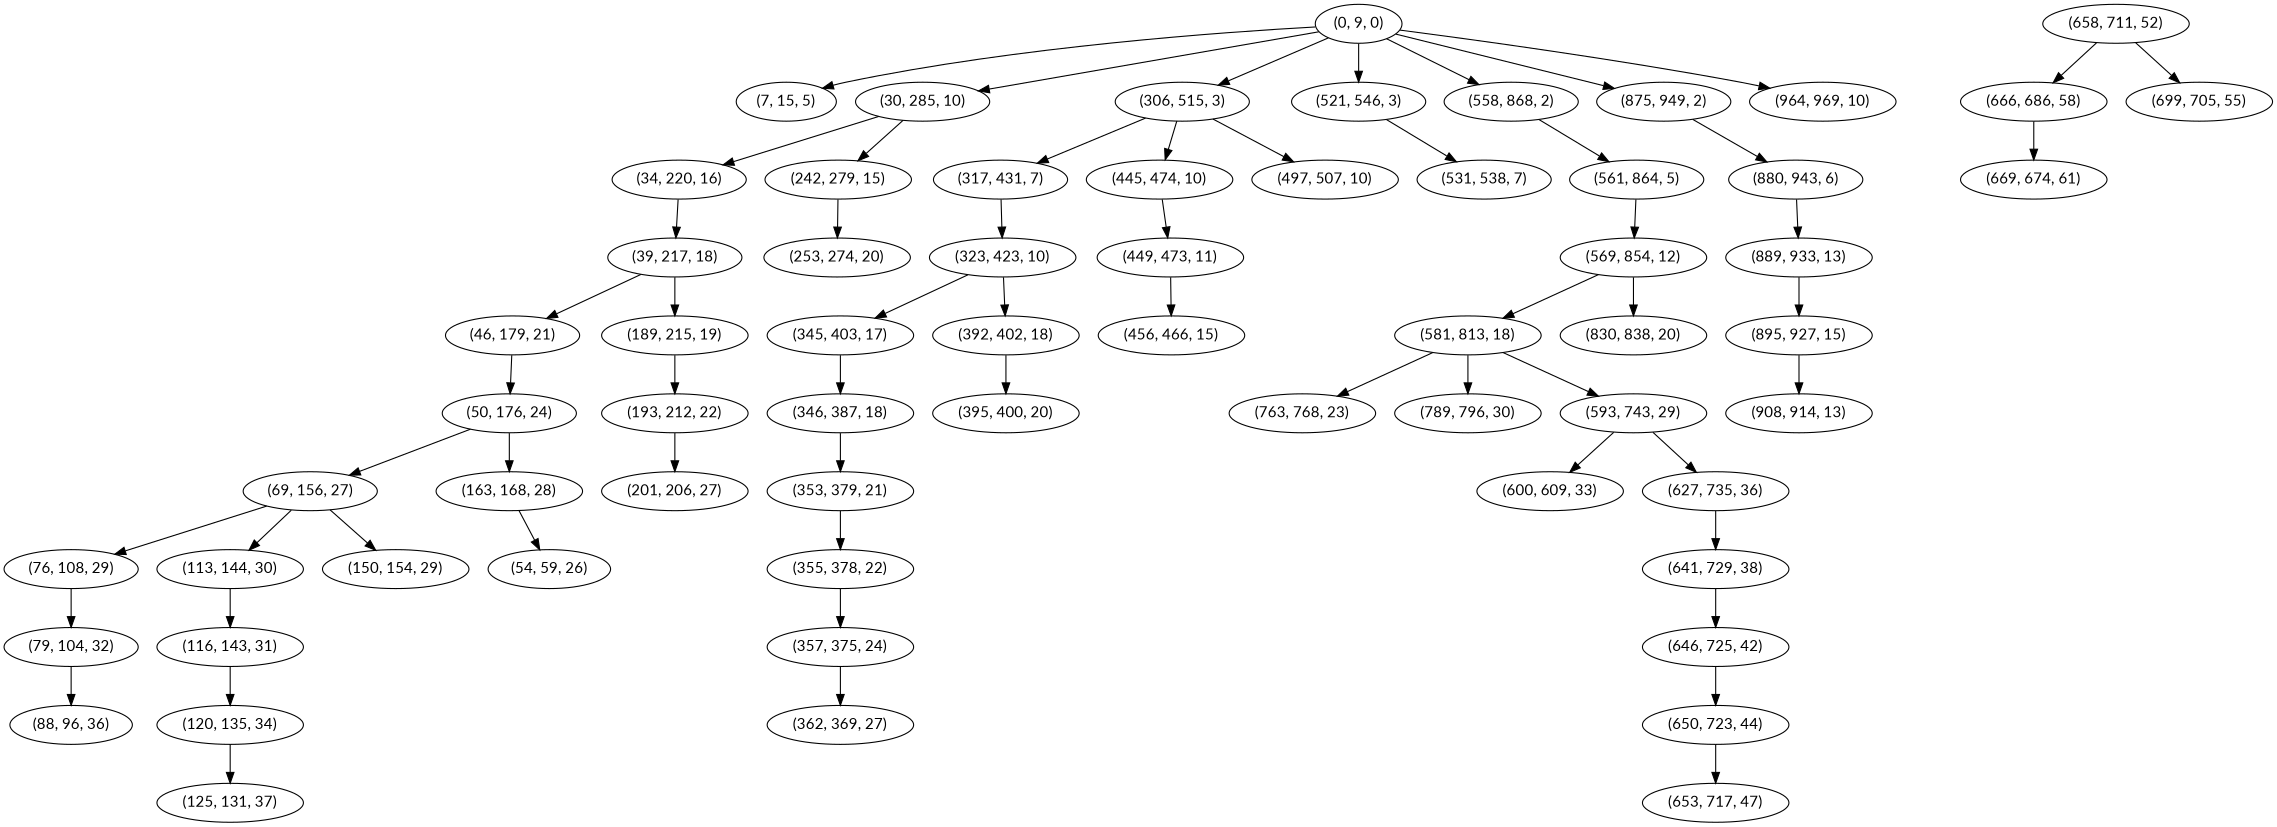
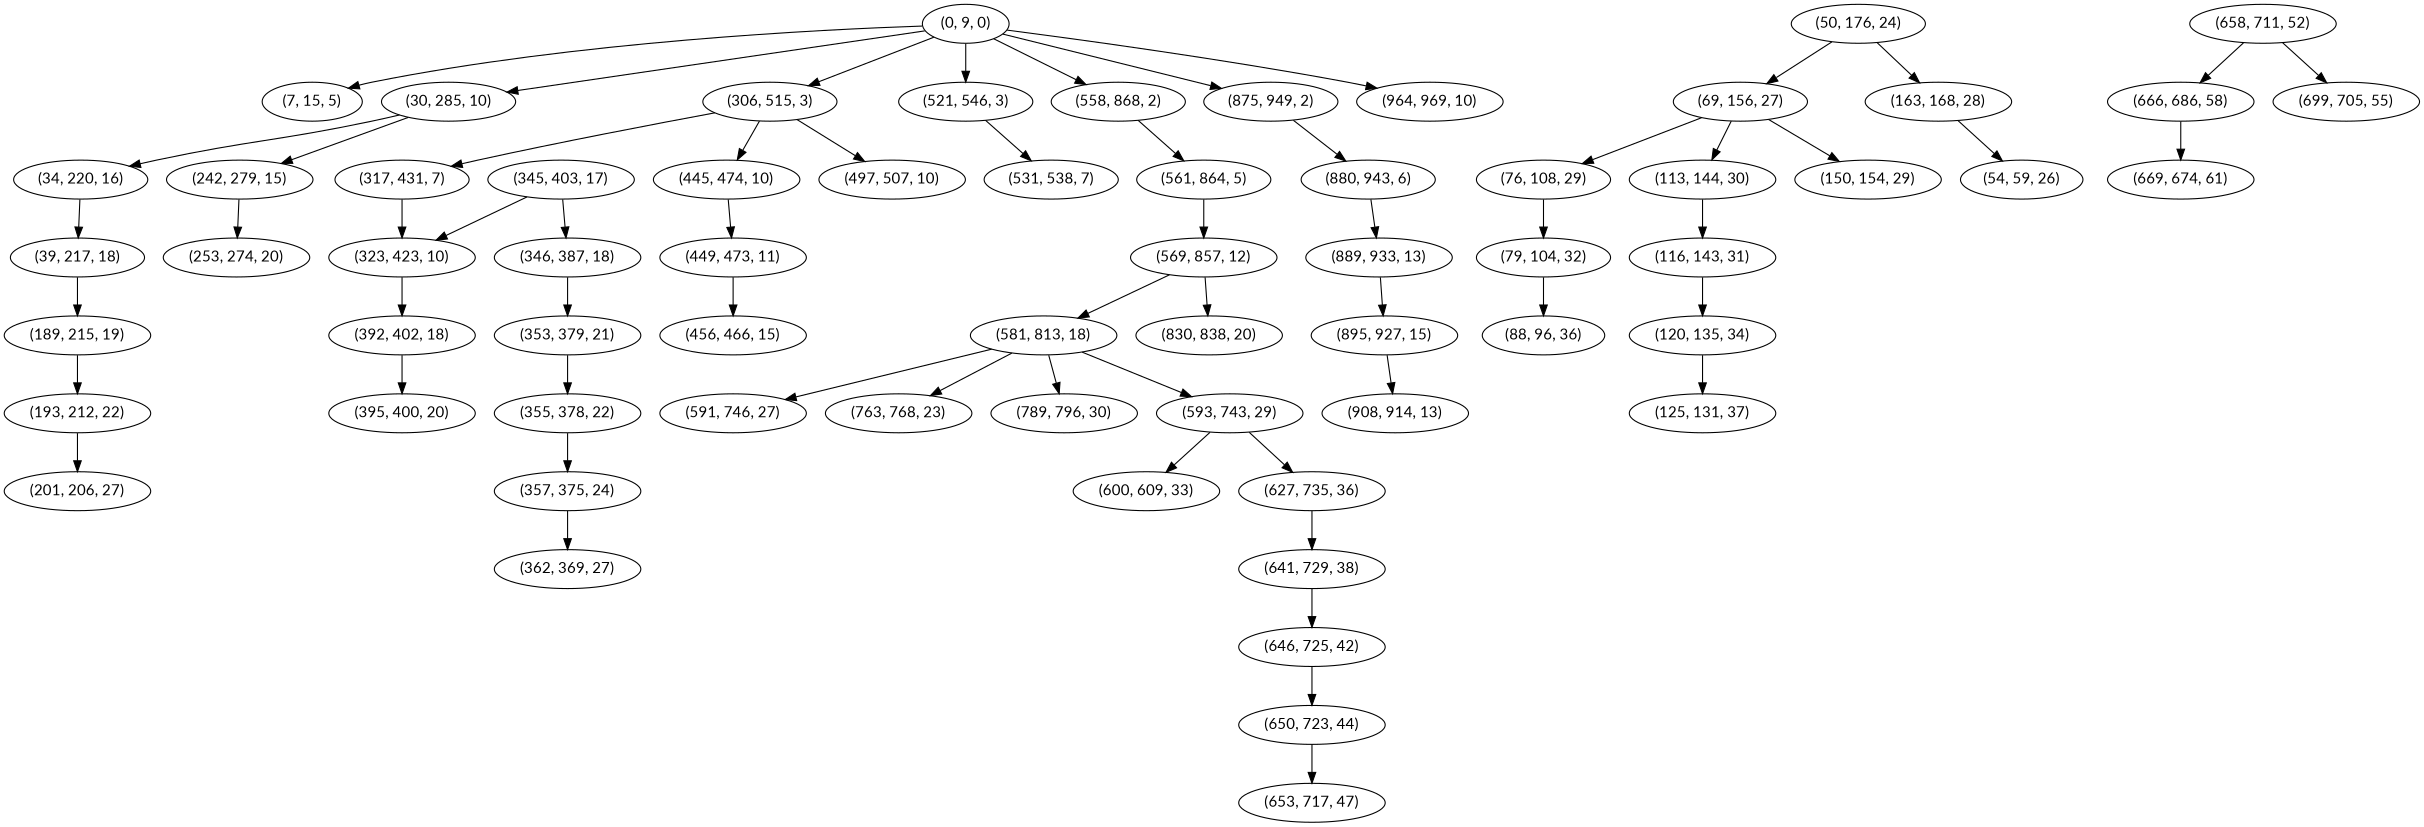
node "(569, 854, 12)": label "(569, 854, 12)" -> "(569, 857, 12)"
edge "(323, 423, 10)" -> "(345, 403, 17)": reversed
node "(46, 179, 21)": removed
node "(591, 746, 27)": added
